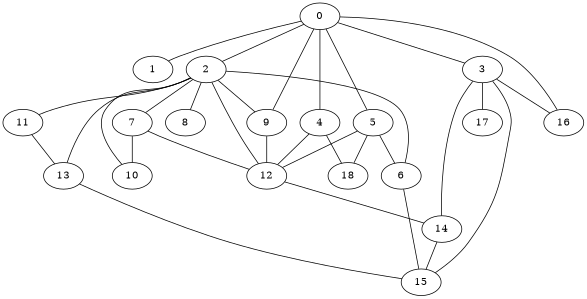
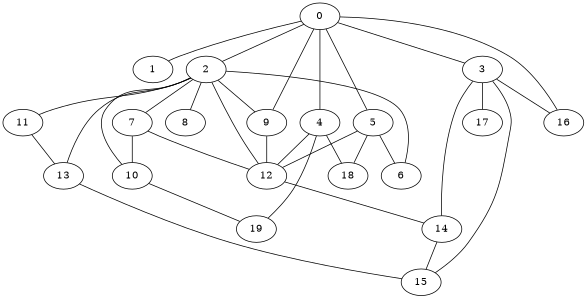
node "19": added
edge "6" -- "15": removed
